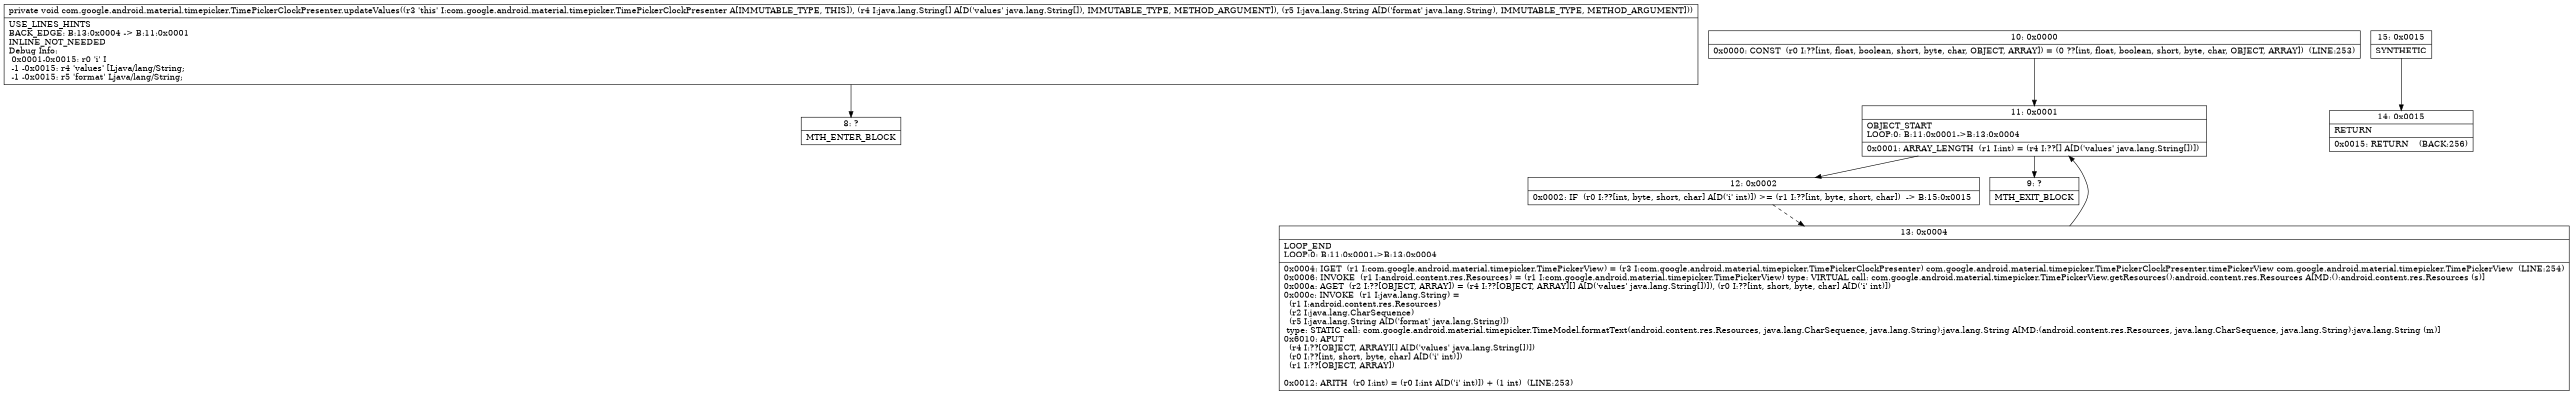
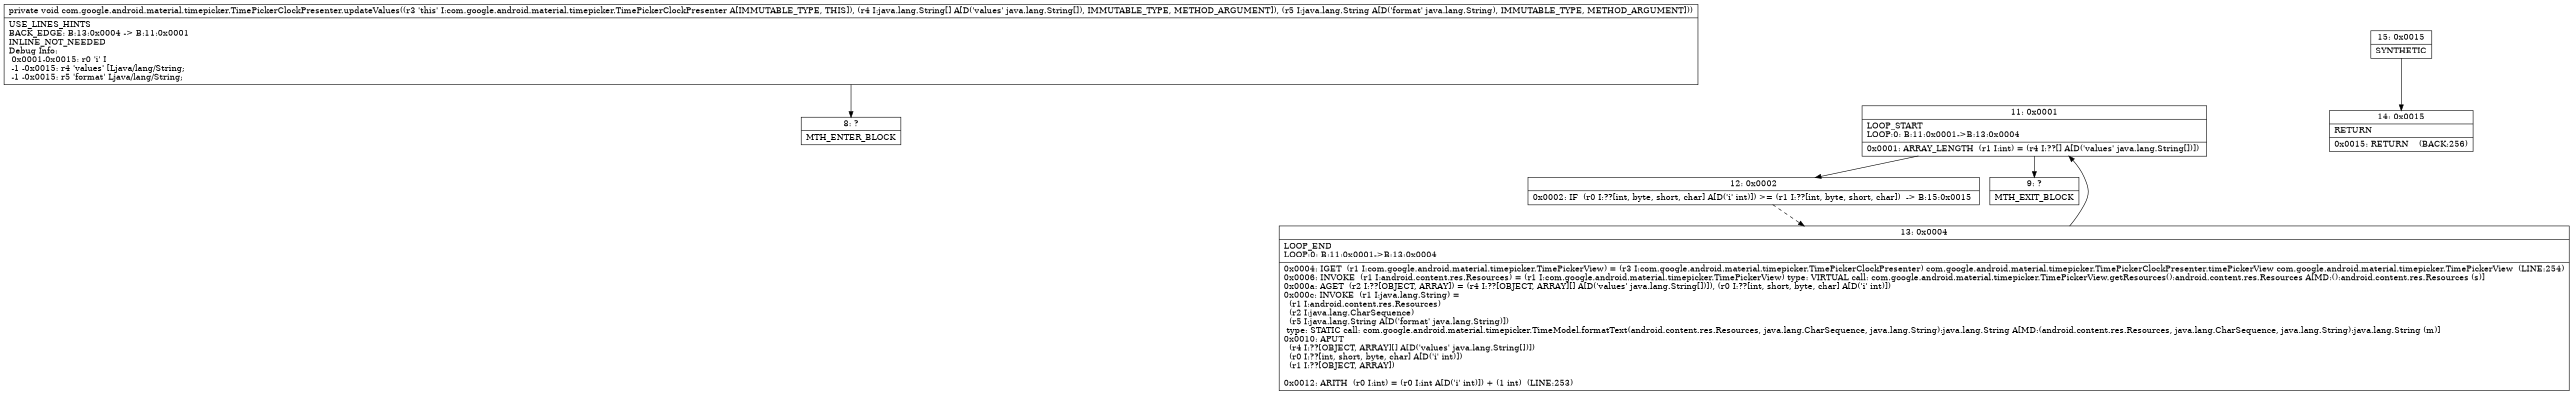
node "10: 0x0000": removed
node "11: 0x0001": text "OBJECT_START" -> "LOOP_START"
node "13: 0x0004": text "0x6010: APUT" -> "0x0010: APUT"
